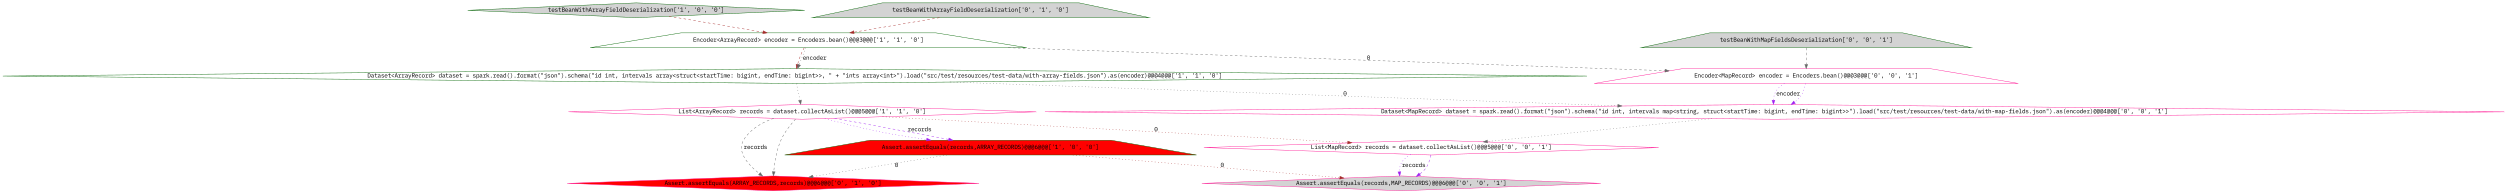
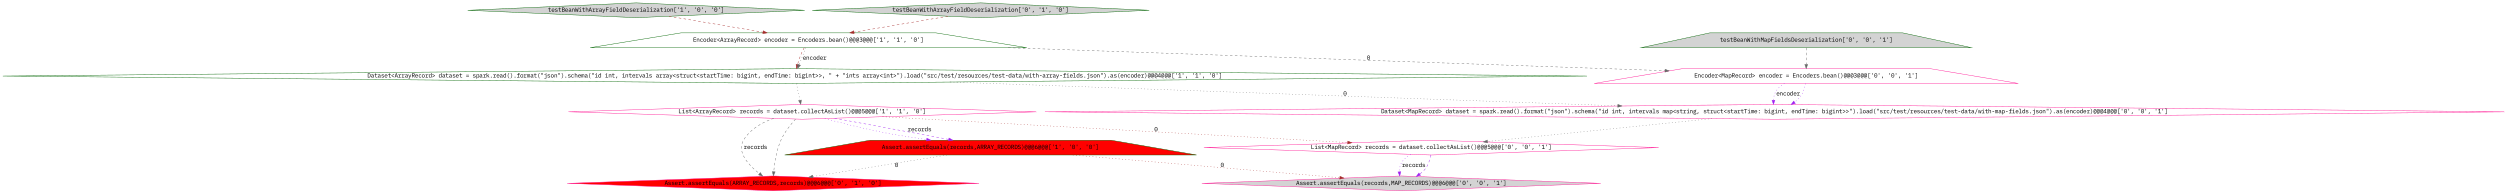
node "testBeanWithArrayFieldDeserialization['0', '1', '0']": shape trapezium -> diamond
